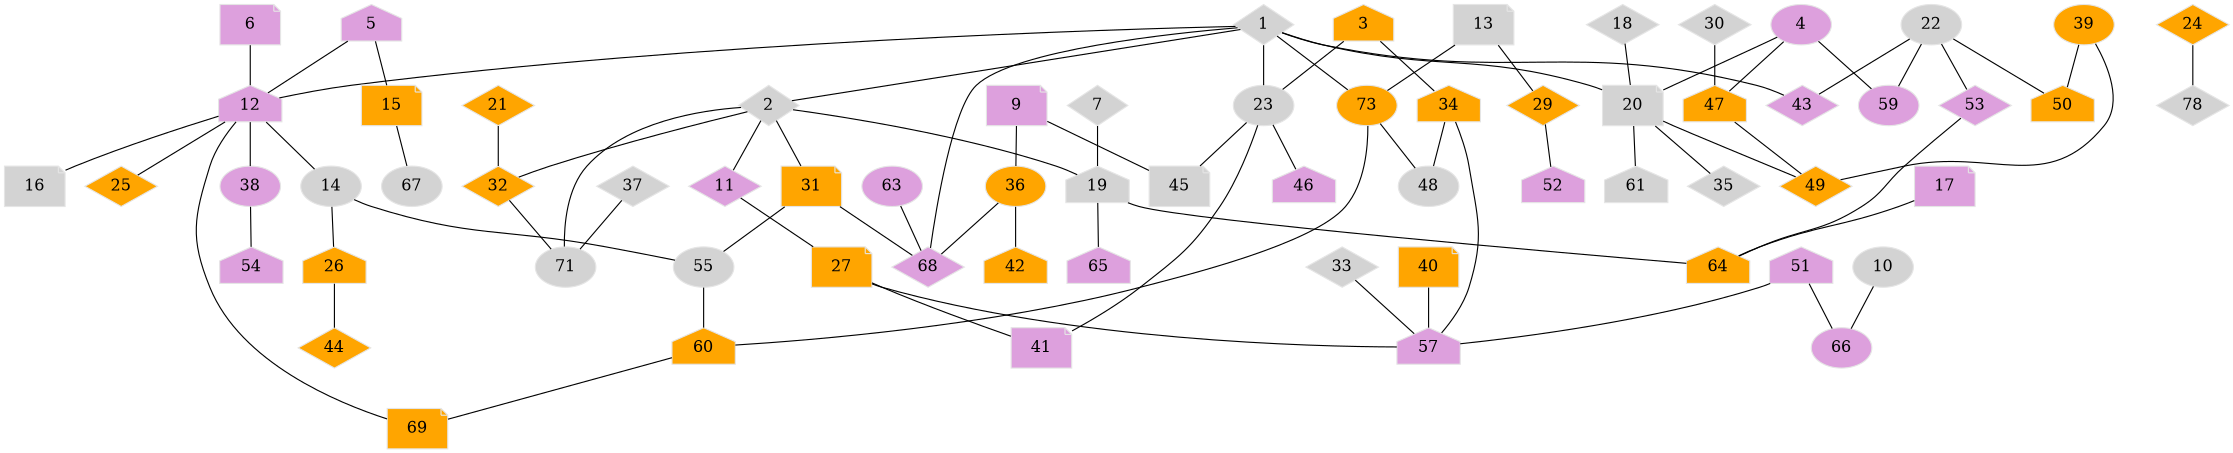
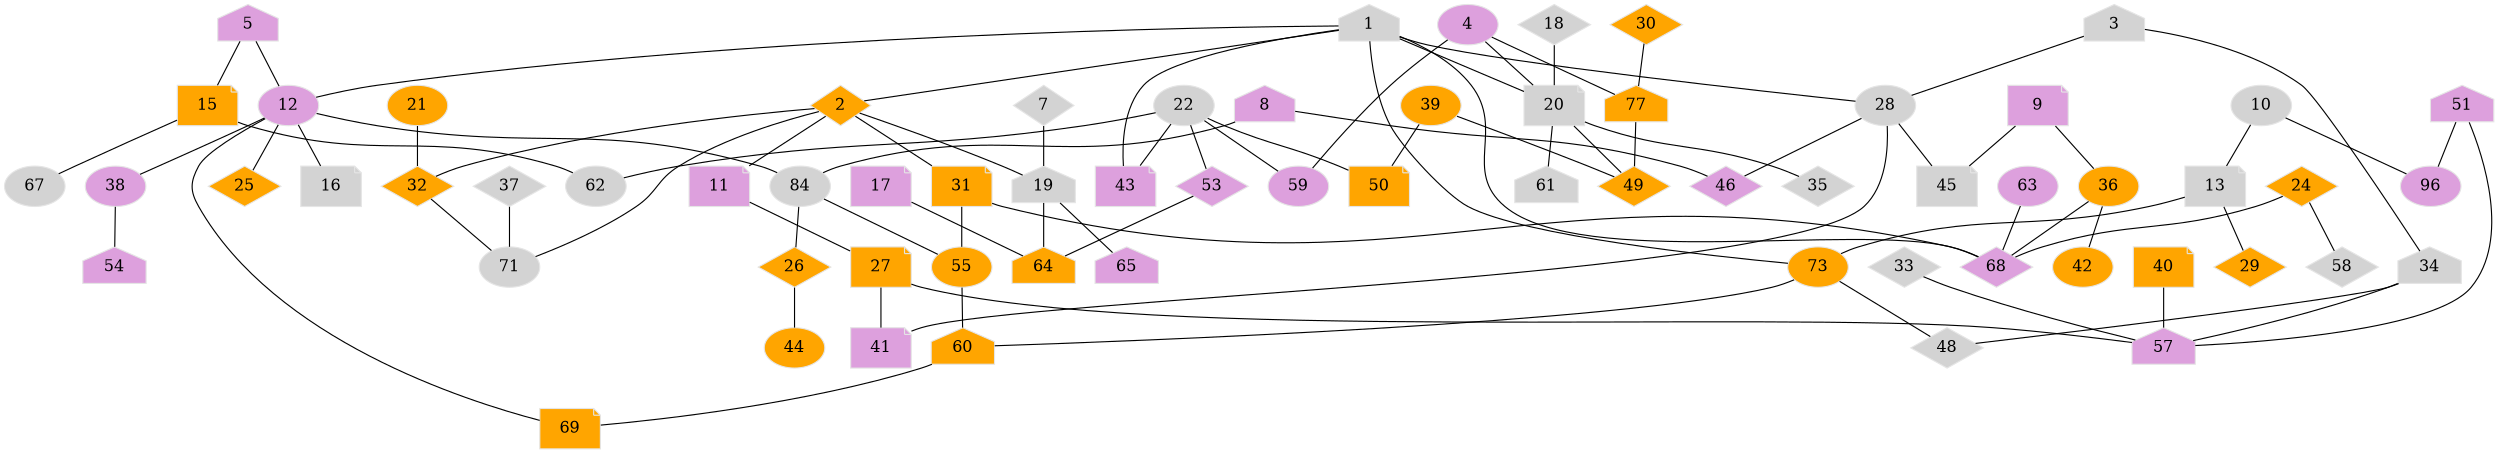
node "6": removed
node "1": shape diamond -> house
node "3": fillcolor orange -> lightgrey
node "30": fillcolor lightgrey -> orange
node "12": shape house -> ellipse
node "21": shape diamond -> ellipse
node "2": fillcolor lightgrey -> orange
node "23": label "23" -> "28"
node "8": added
node "34": fillcolor orange -> lightgrey
node "47": label "47" -> "77"
node "43": shape diamond -> note
node "50": shape house -> note
node "78": label "78" -> "58"
edge "10" -- "13": added
node "14": label "14" -> "84"
node "62": added
node "11": shape diamond -> note
node "46": shape house -> diamond
node "48": shape ellipse -> diamond
node "52": removed
edge "24" -- "68": added
node "26": shape house -> diamond
node "55": fillcolor lightgrey -> orange
node "42": shape house -> ellipse
node "44": shape diamond -> ellipse
node "66": label "66" -> "96"
